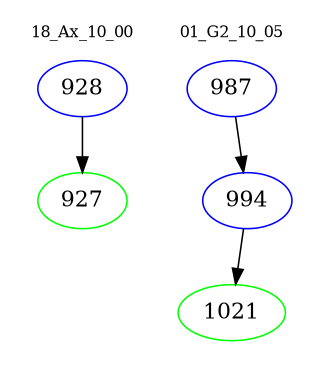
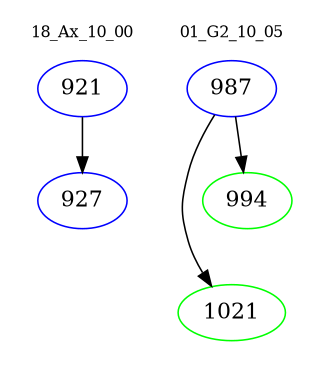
node "928": label "928" -> "921"
node "927": color green -> blue
node "994": color blue -> green
edge "994" -> "1021": now "987" -> "1021"
